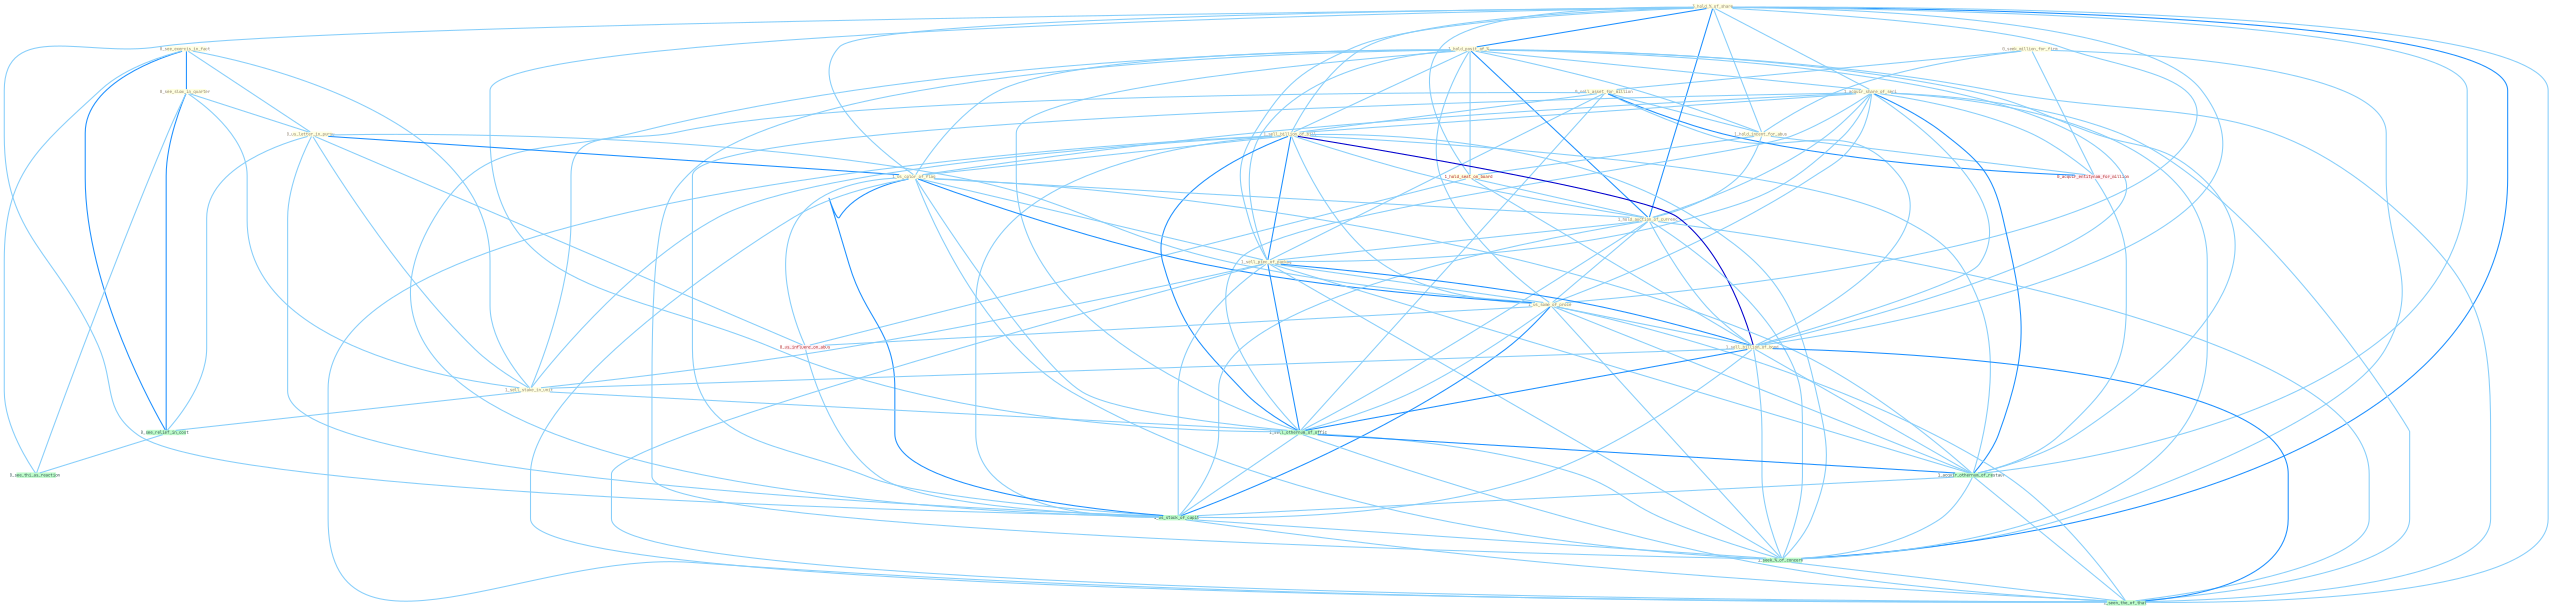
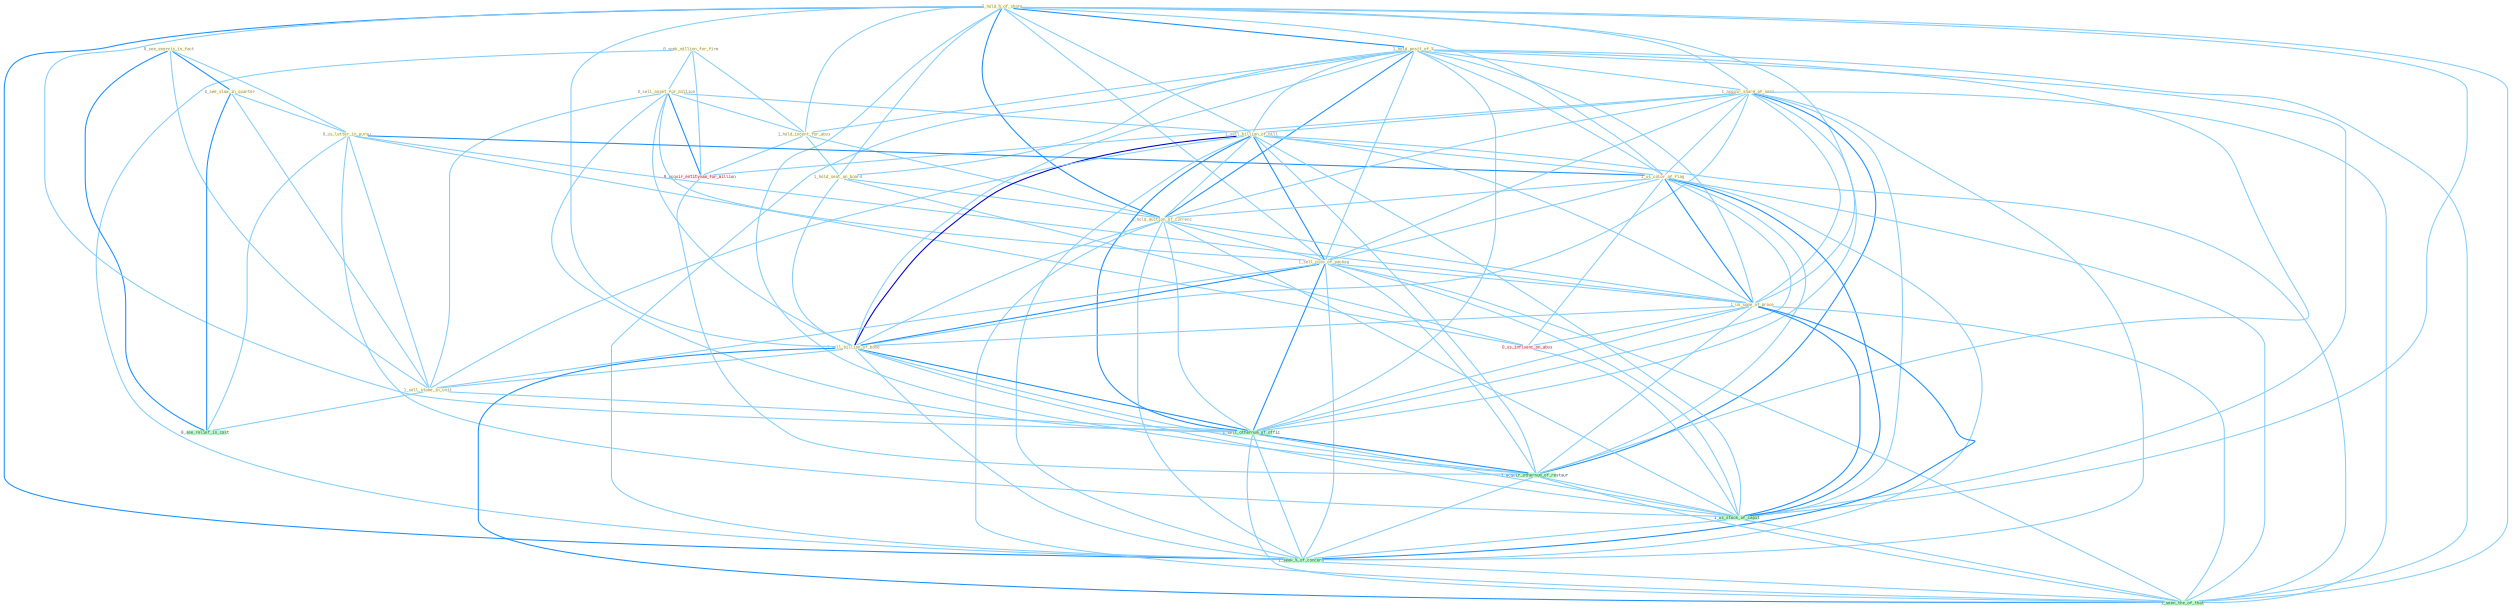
node "1_hold_seat_on_board": fontcolor #b22222 -> #8b7d6b
edge "1_us_some_of_proce" -- "1_seek_%_of_concern": color #87cefa -> #1e90ff
node "0_see_thi_as_reaction": removed
